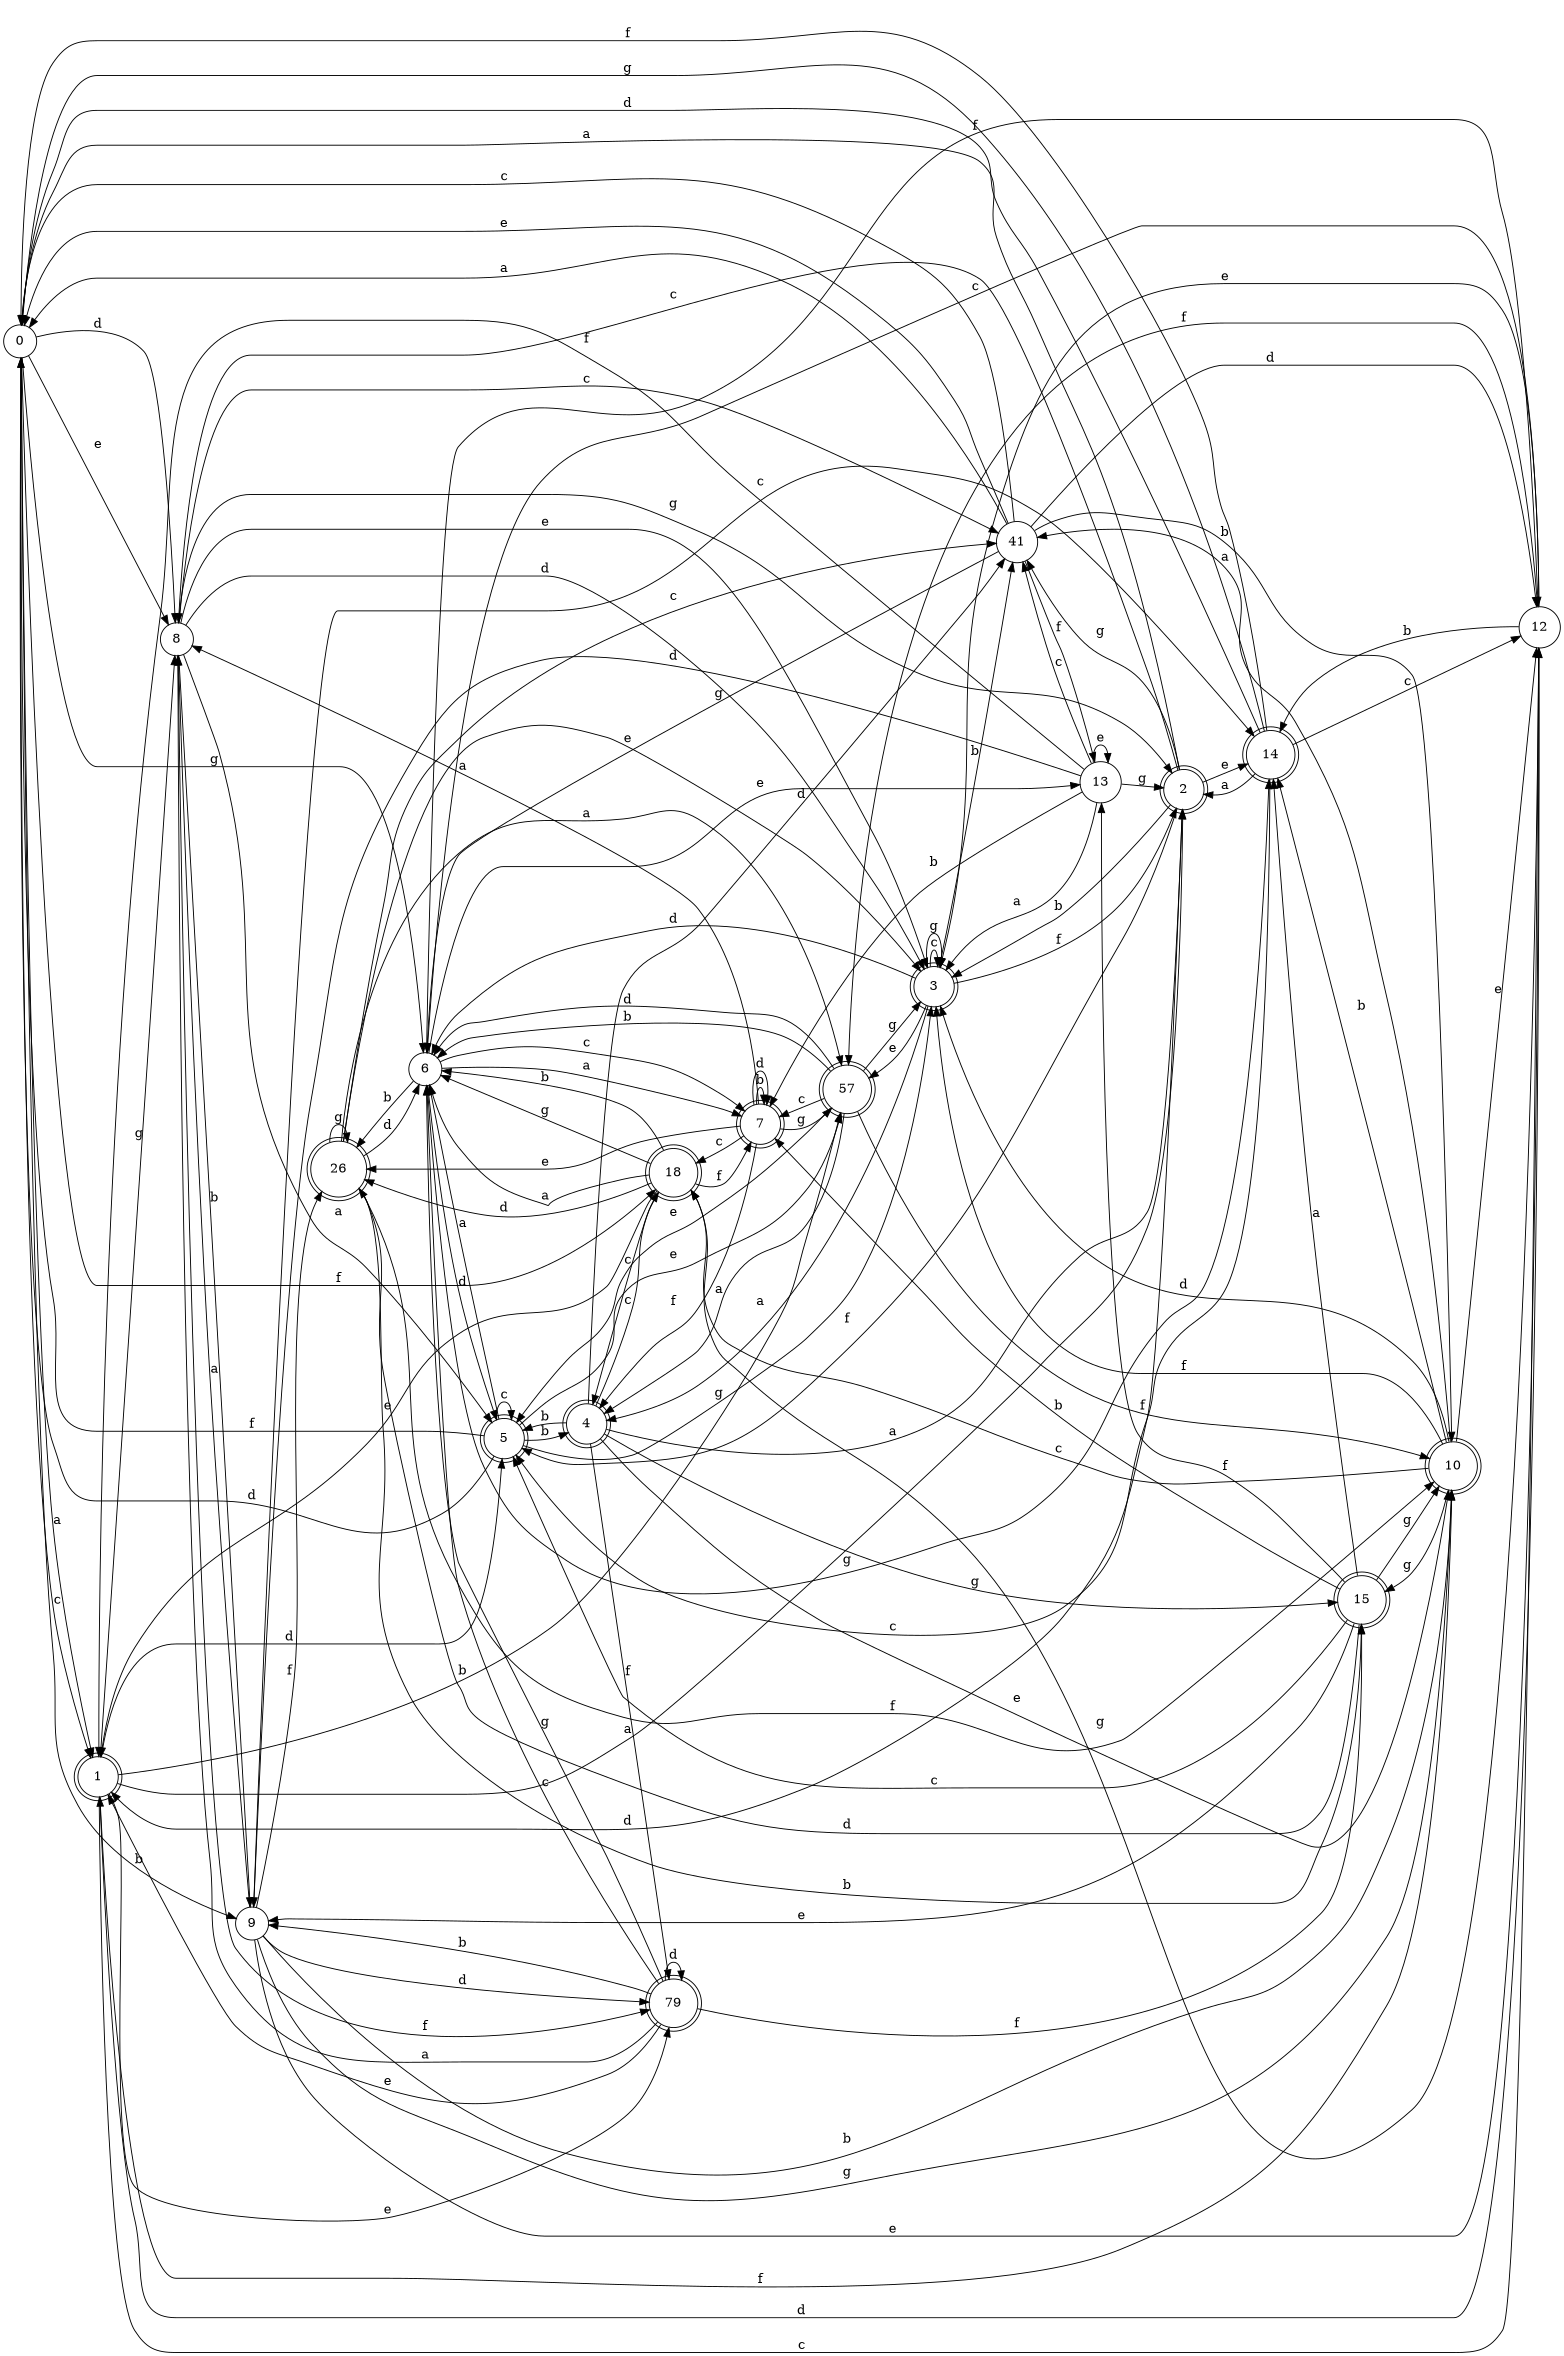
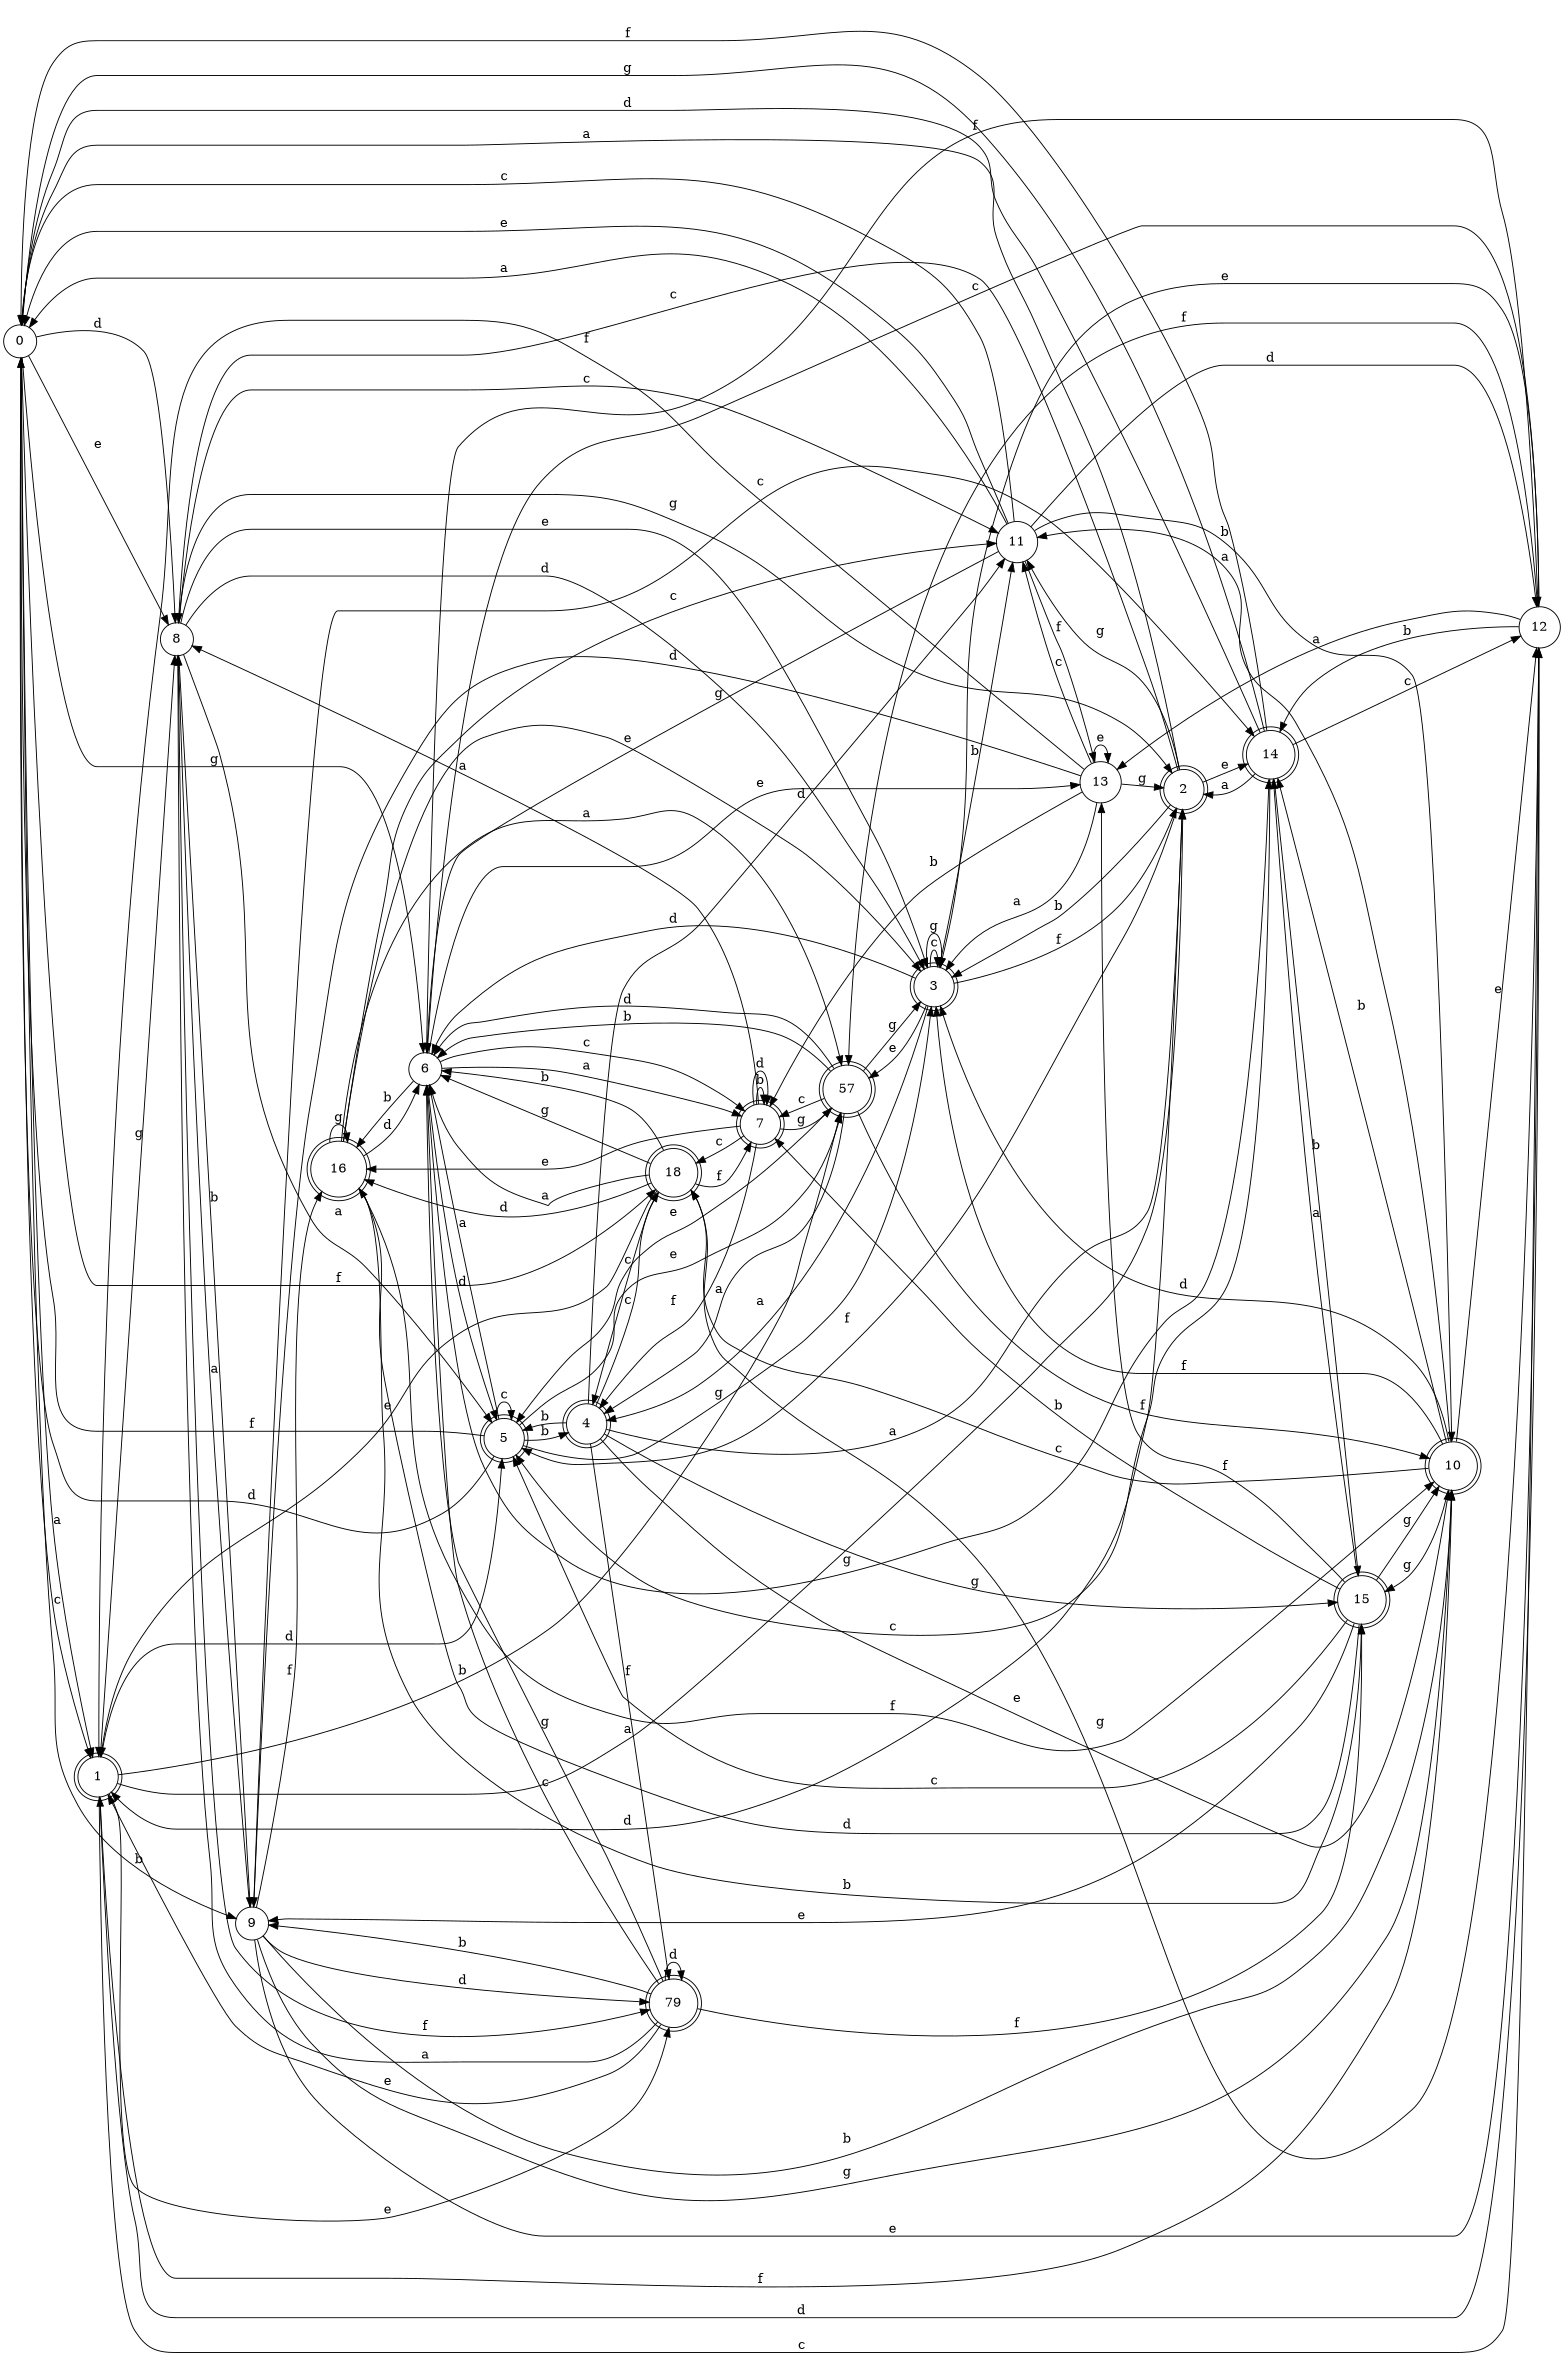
node "41": label "41" -> "11"
edge "12" -> "13": added, label "a"
node "26": label "26" -> "16"
edge "14" -> "15": added, label "b"
